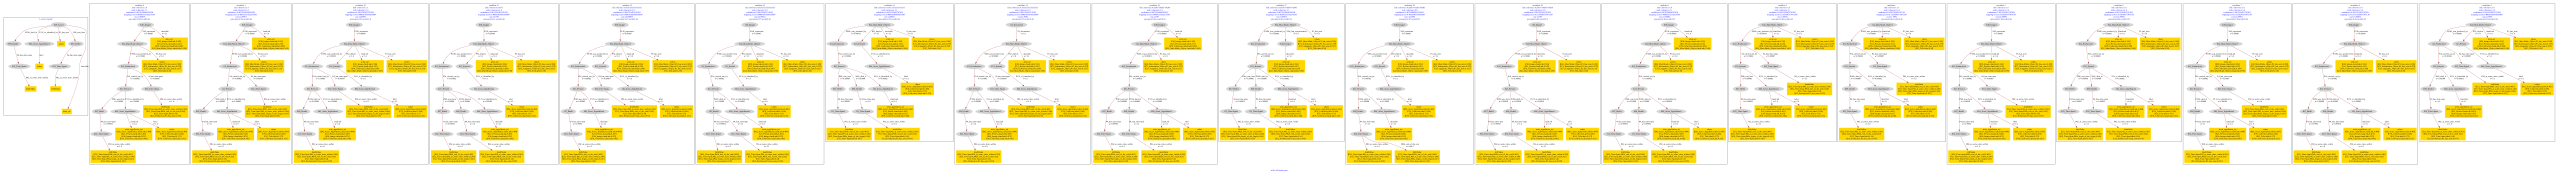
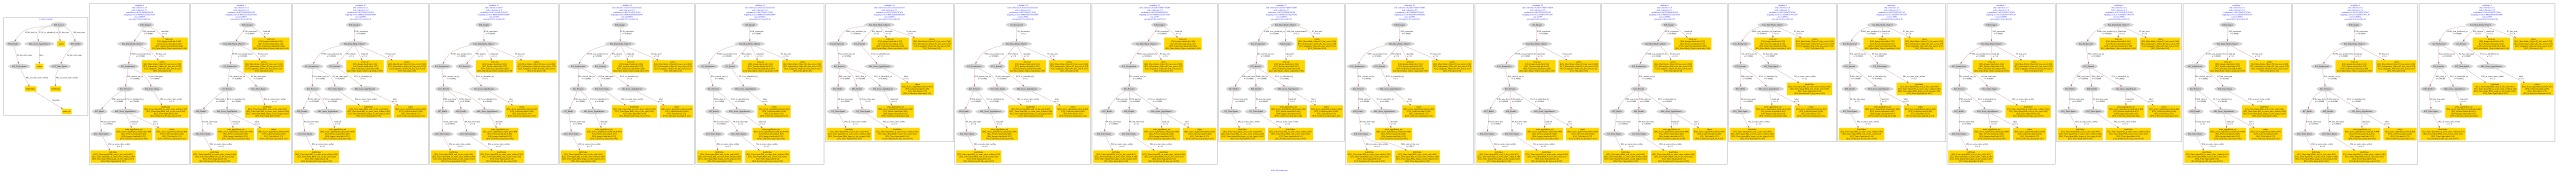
edge "E39_Actor1" -> "artist_uri": now "deathValue" -> "artist_uri"
